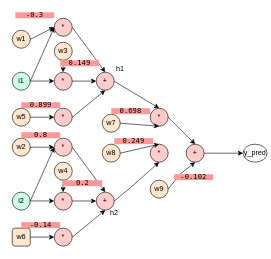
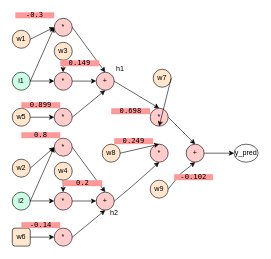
node "w7": moved (111, 123) -> (162, 78)
node "w2": moved (21, 147) -> (21, 168)
node "y_pred": moved (255, 153) -> (246, 153)
